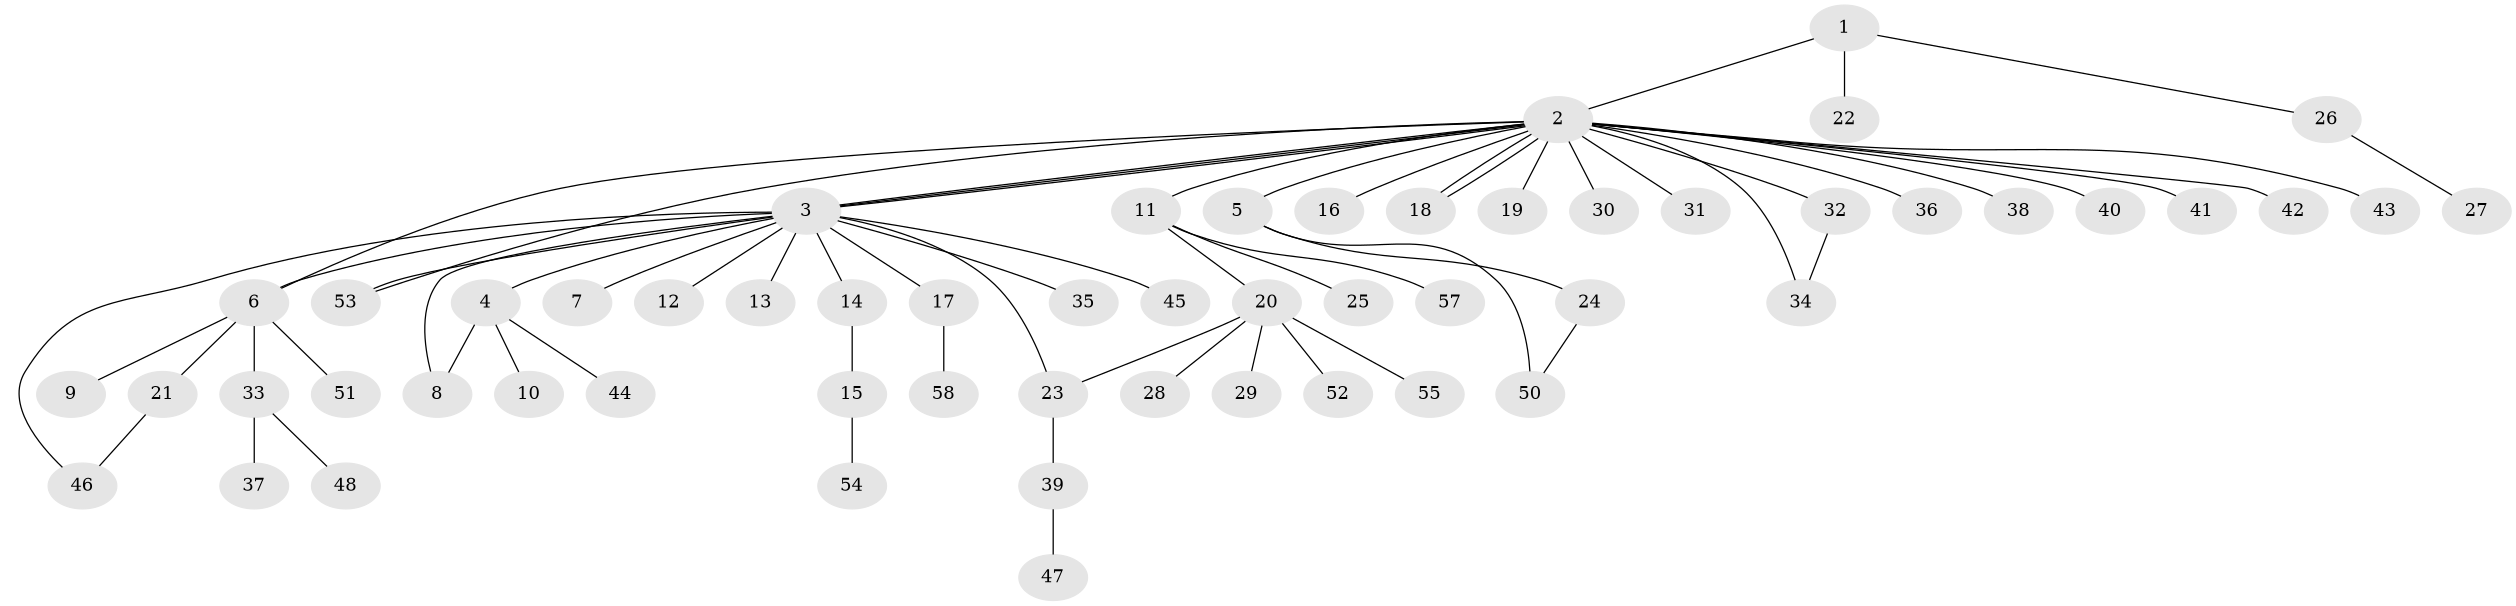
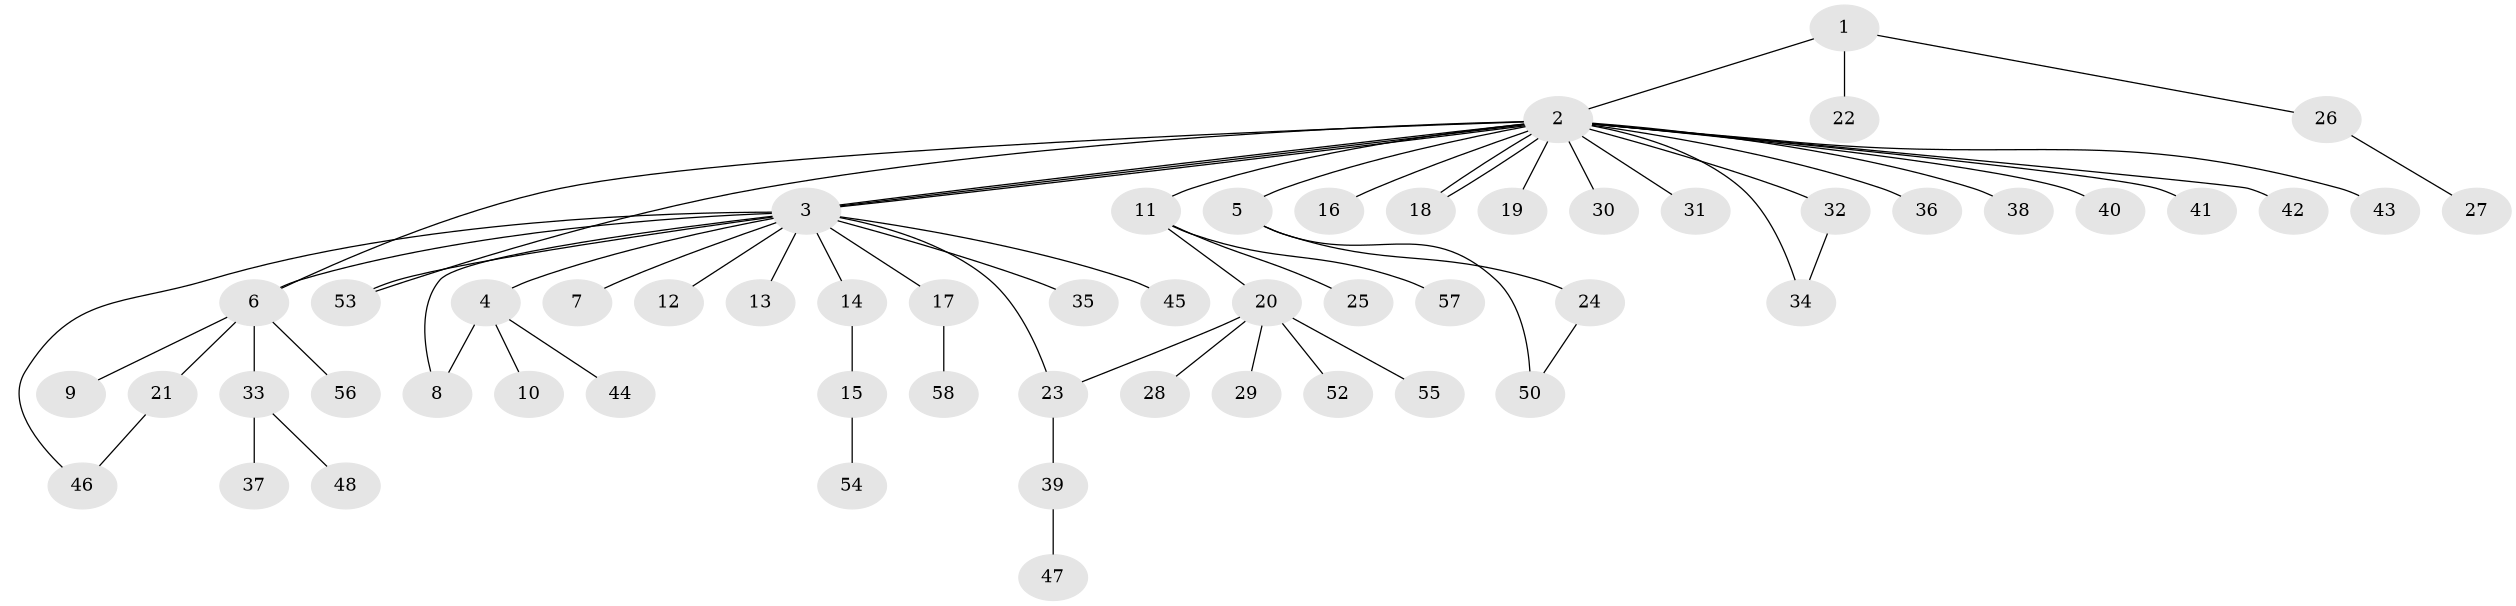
node "51": label "51" -> "56"
